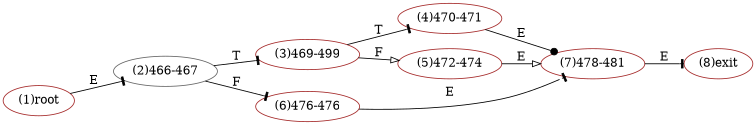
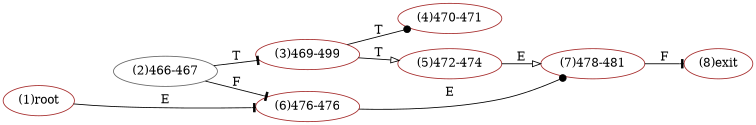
edge "(3)469-499" -> "(4)470-471": arrowhead tee -> dot
edge "(4)470-471" -> "(7)478-481": removed, label "E"
edge "(3)469-499" -> "(5)472-474": label "F" -> "T"
edge "(7)478-481" -> "(8)exit": label "E" -> "F"
edge "(1)root" -> "(2)466-467": now "(1)root" -> "(6)476-476"
edge "(6)476-476" -> "(7)478-481": arrowhead tee -> dot
